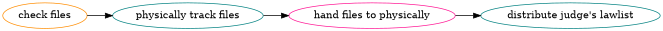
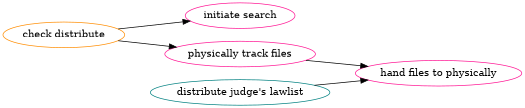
node "check files": label "check files" -> "check distribute"
node "physically track files": color teal -> deeppink
node "initiate search": added
edge "hand files to physically" -> "distribute judge's lawlist": reversed
